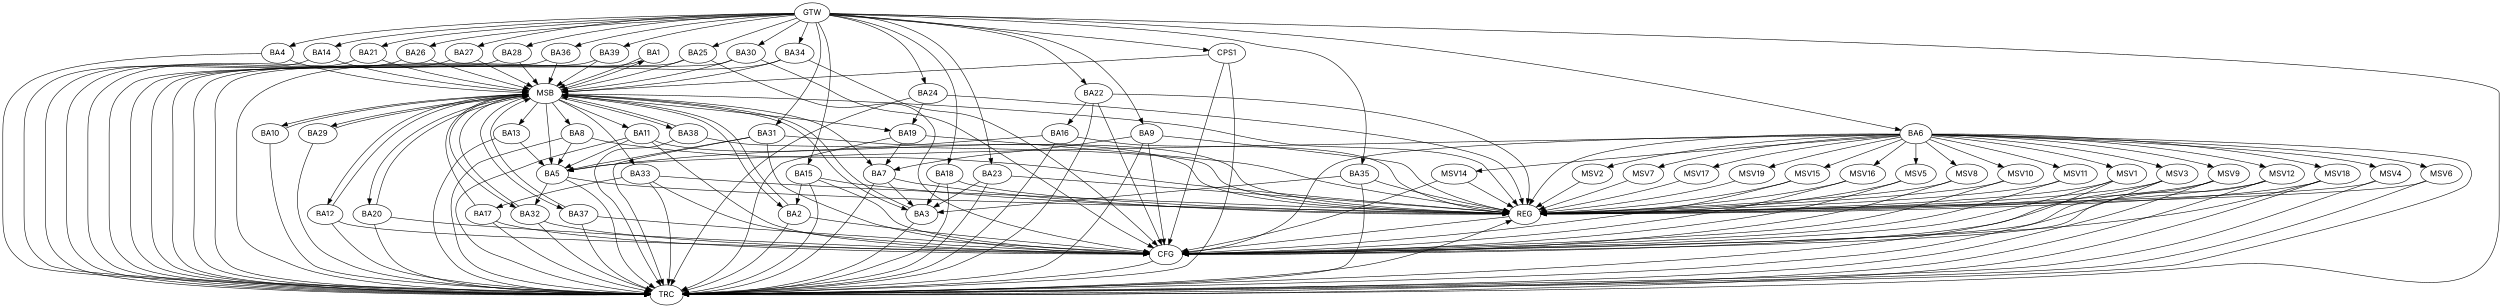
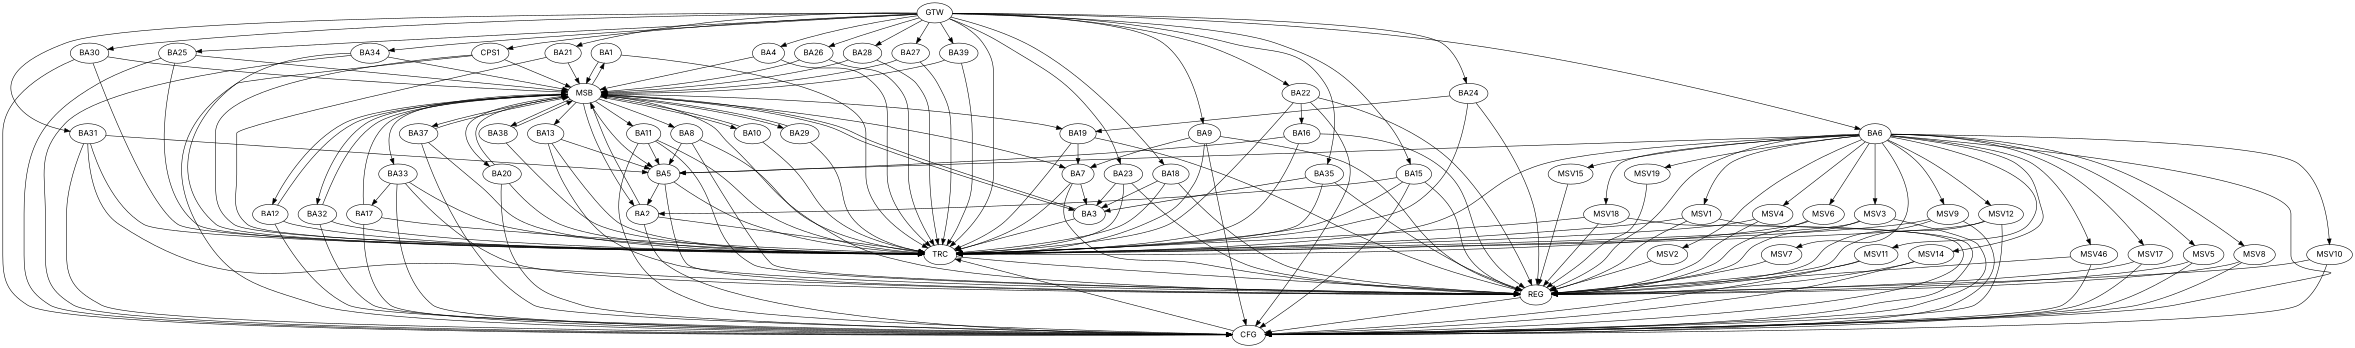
node "BA14": removed
node "BA36": removed
edge "BA38" -> "REG": now "BA13" -> "REG"
node "MSV16": label "MSV16" -> "MSV46"
edge "BA5" -> "BA32": now "BA5" -> "BA2"
edge "MSV15" -> "CFG": now "MSV17" -> "CFG"
